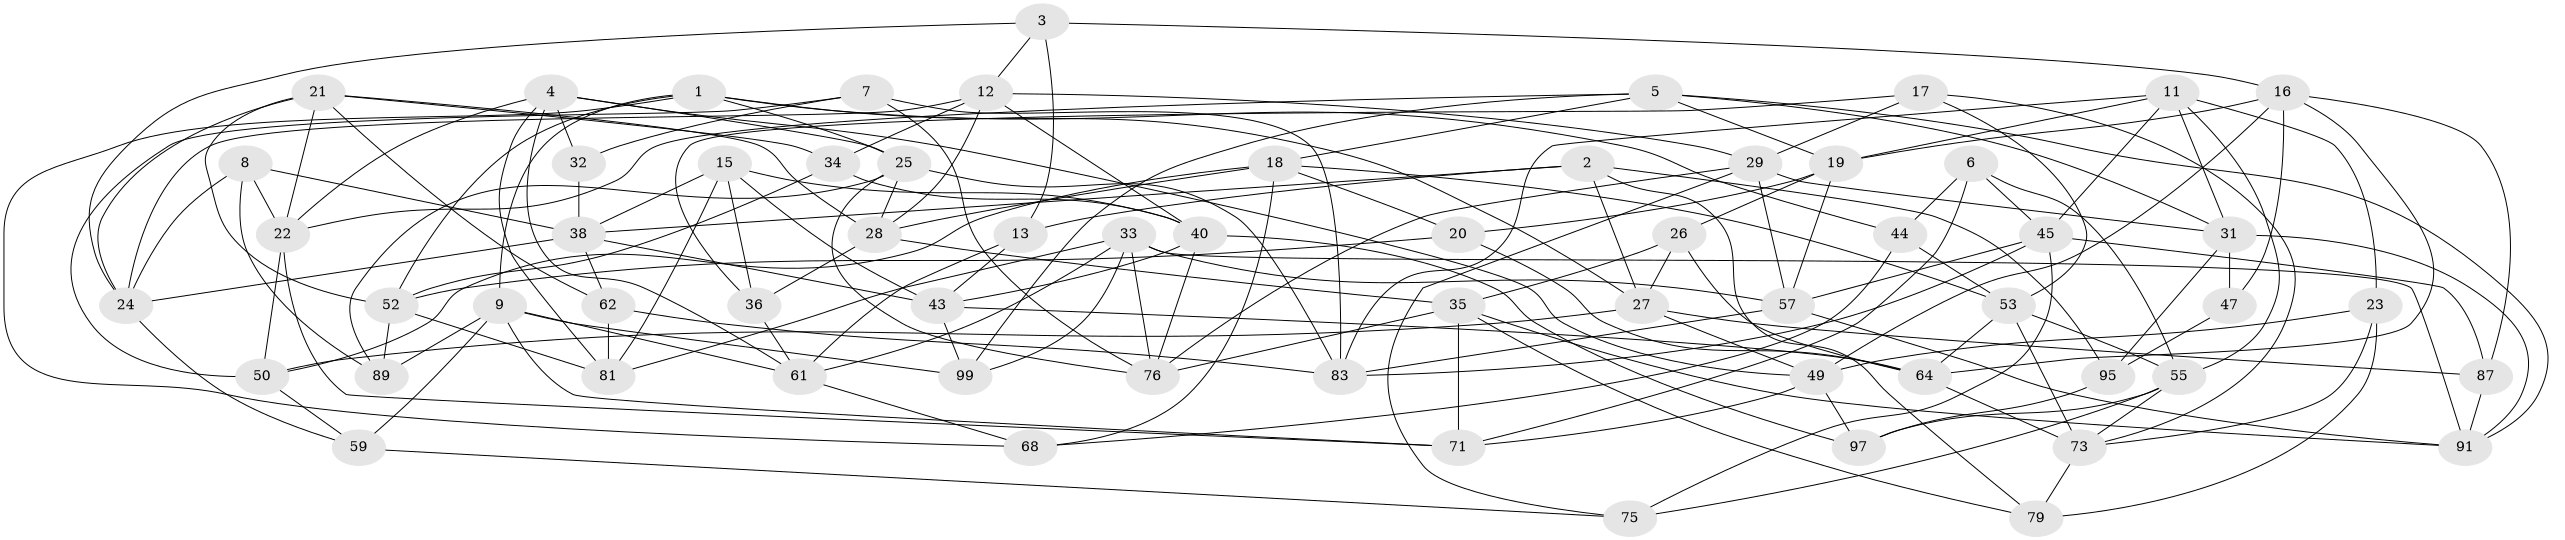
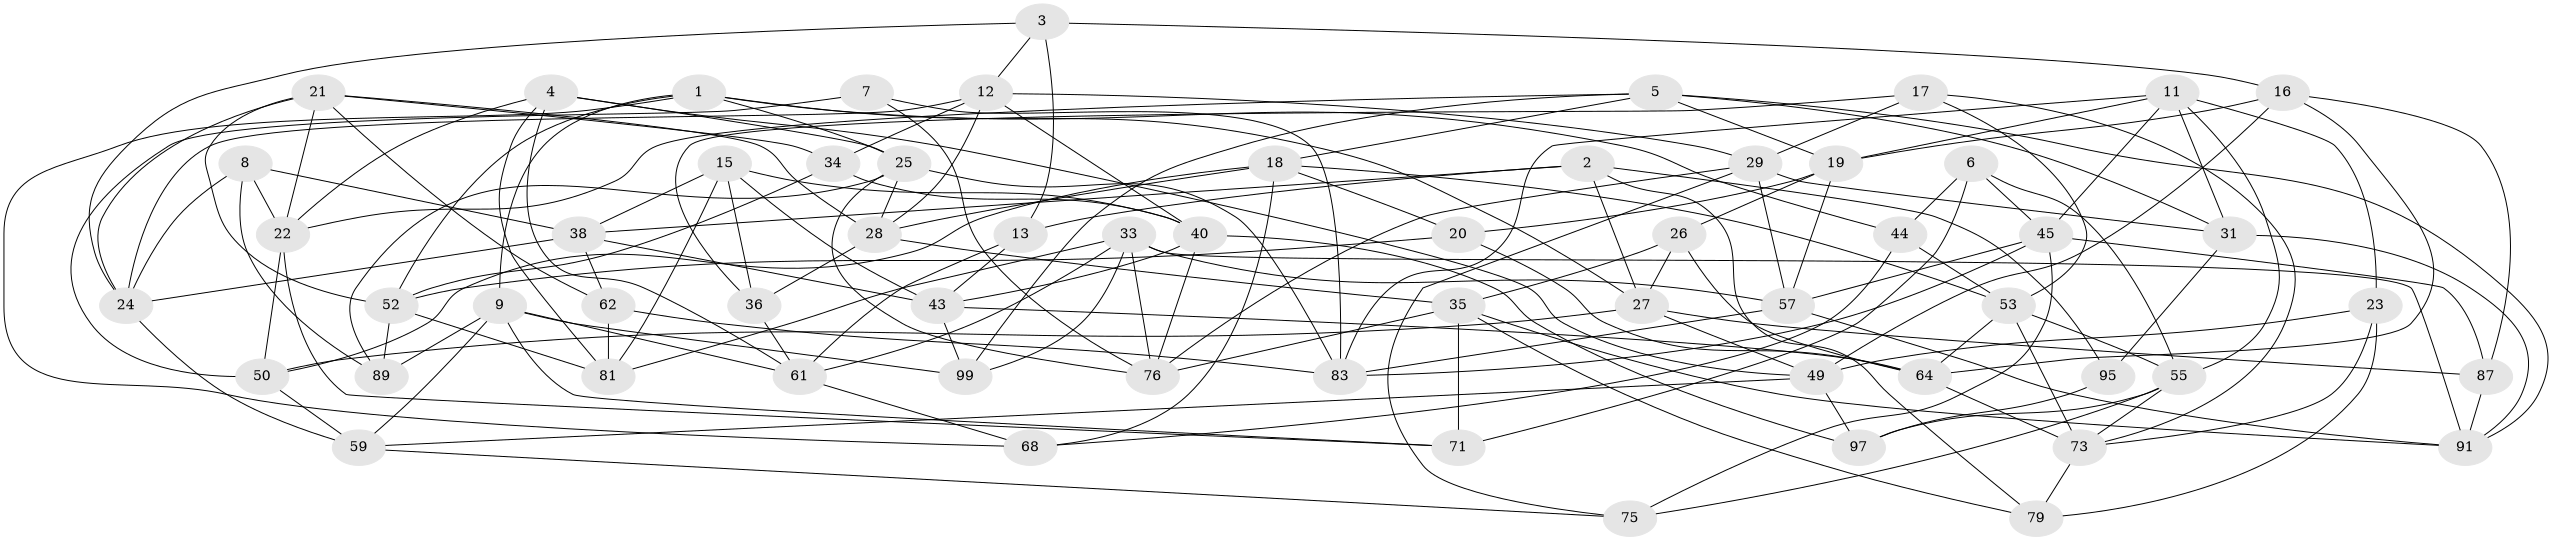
node "32": removed
node "47": removed
edge "49" -- "71": now "49" -- "59"
